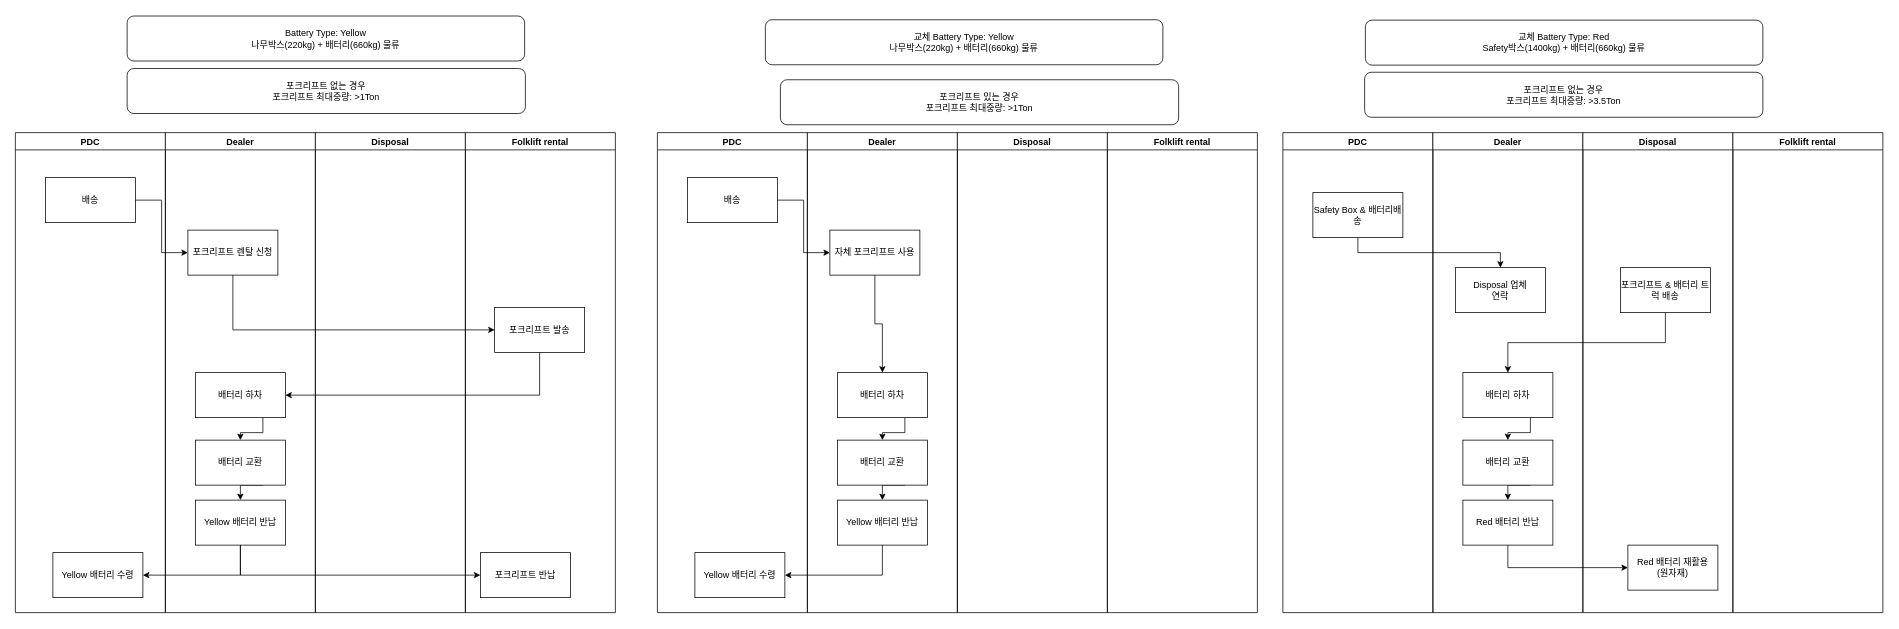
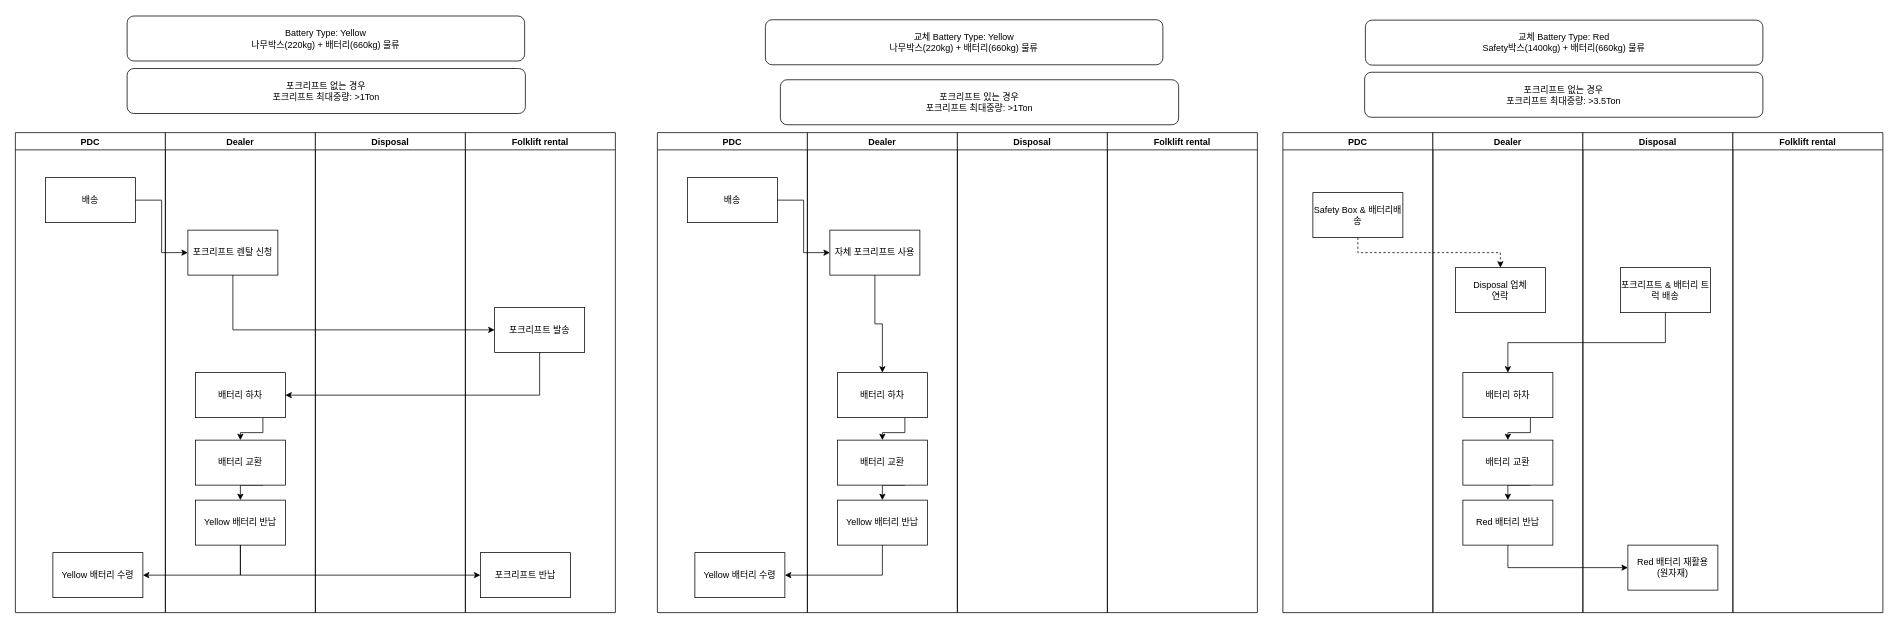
edge "Safety Box & 배터리배송" -> "Disposal 업체 연락": style solid -> dashed
